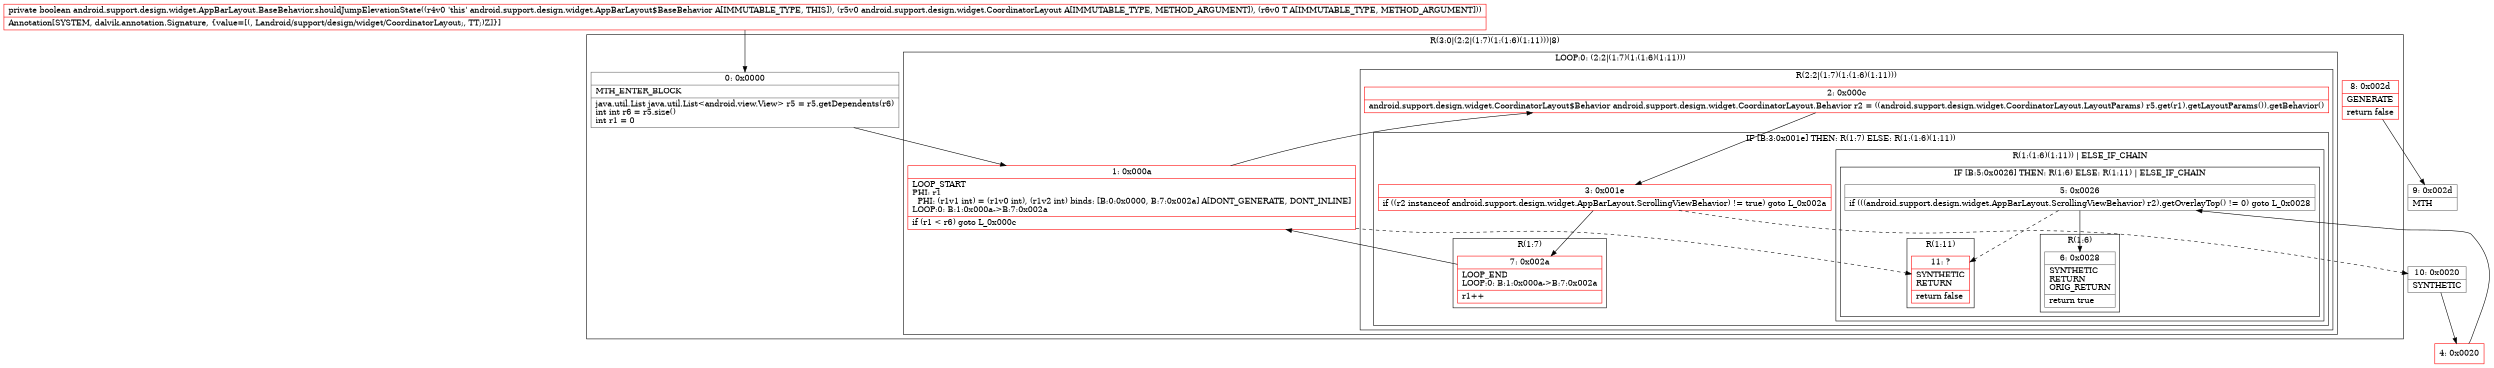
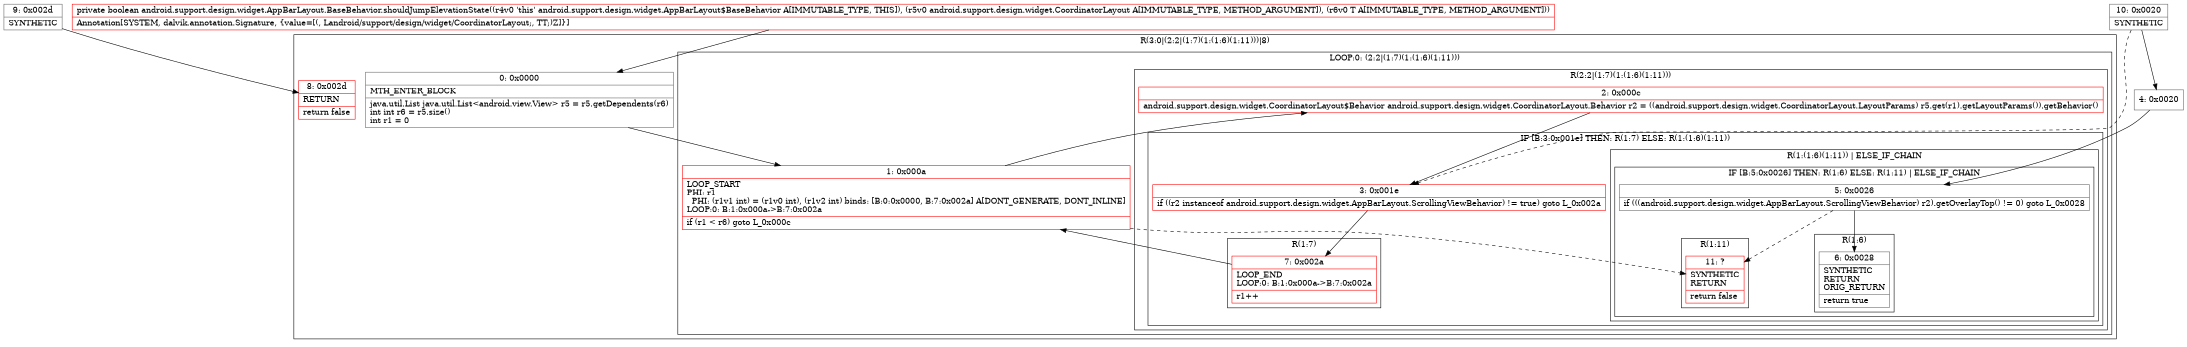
node "8: 0x002d": text "GENERATE" -> "RETURN"
edge "8: 0x002d" -> "9: 0x002d": reversed
node "9: 0x002d": text "MTH" -> "SYNTHETIC"
edge "3: 0x001e" -> "10: 0x0020": reversed
node "4: 0x0020": color red -> gray40
